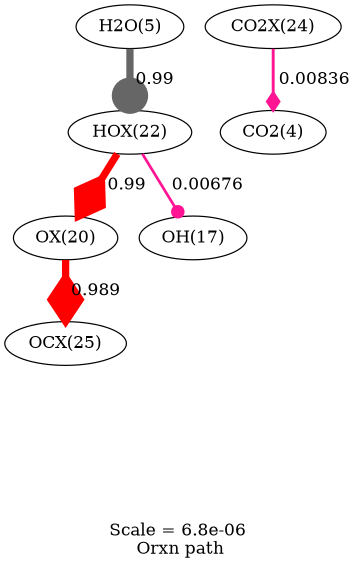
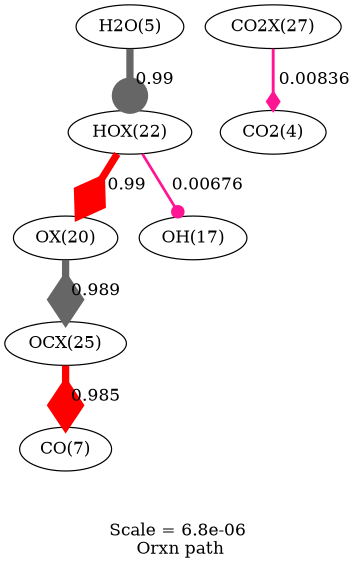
node "CO2X(24)": label "CO2X(24)" -> "CO2X(27)"
edge "OX(20)" -> "OCX(25)": color red -> gray40
node "CO(7)": added
